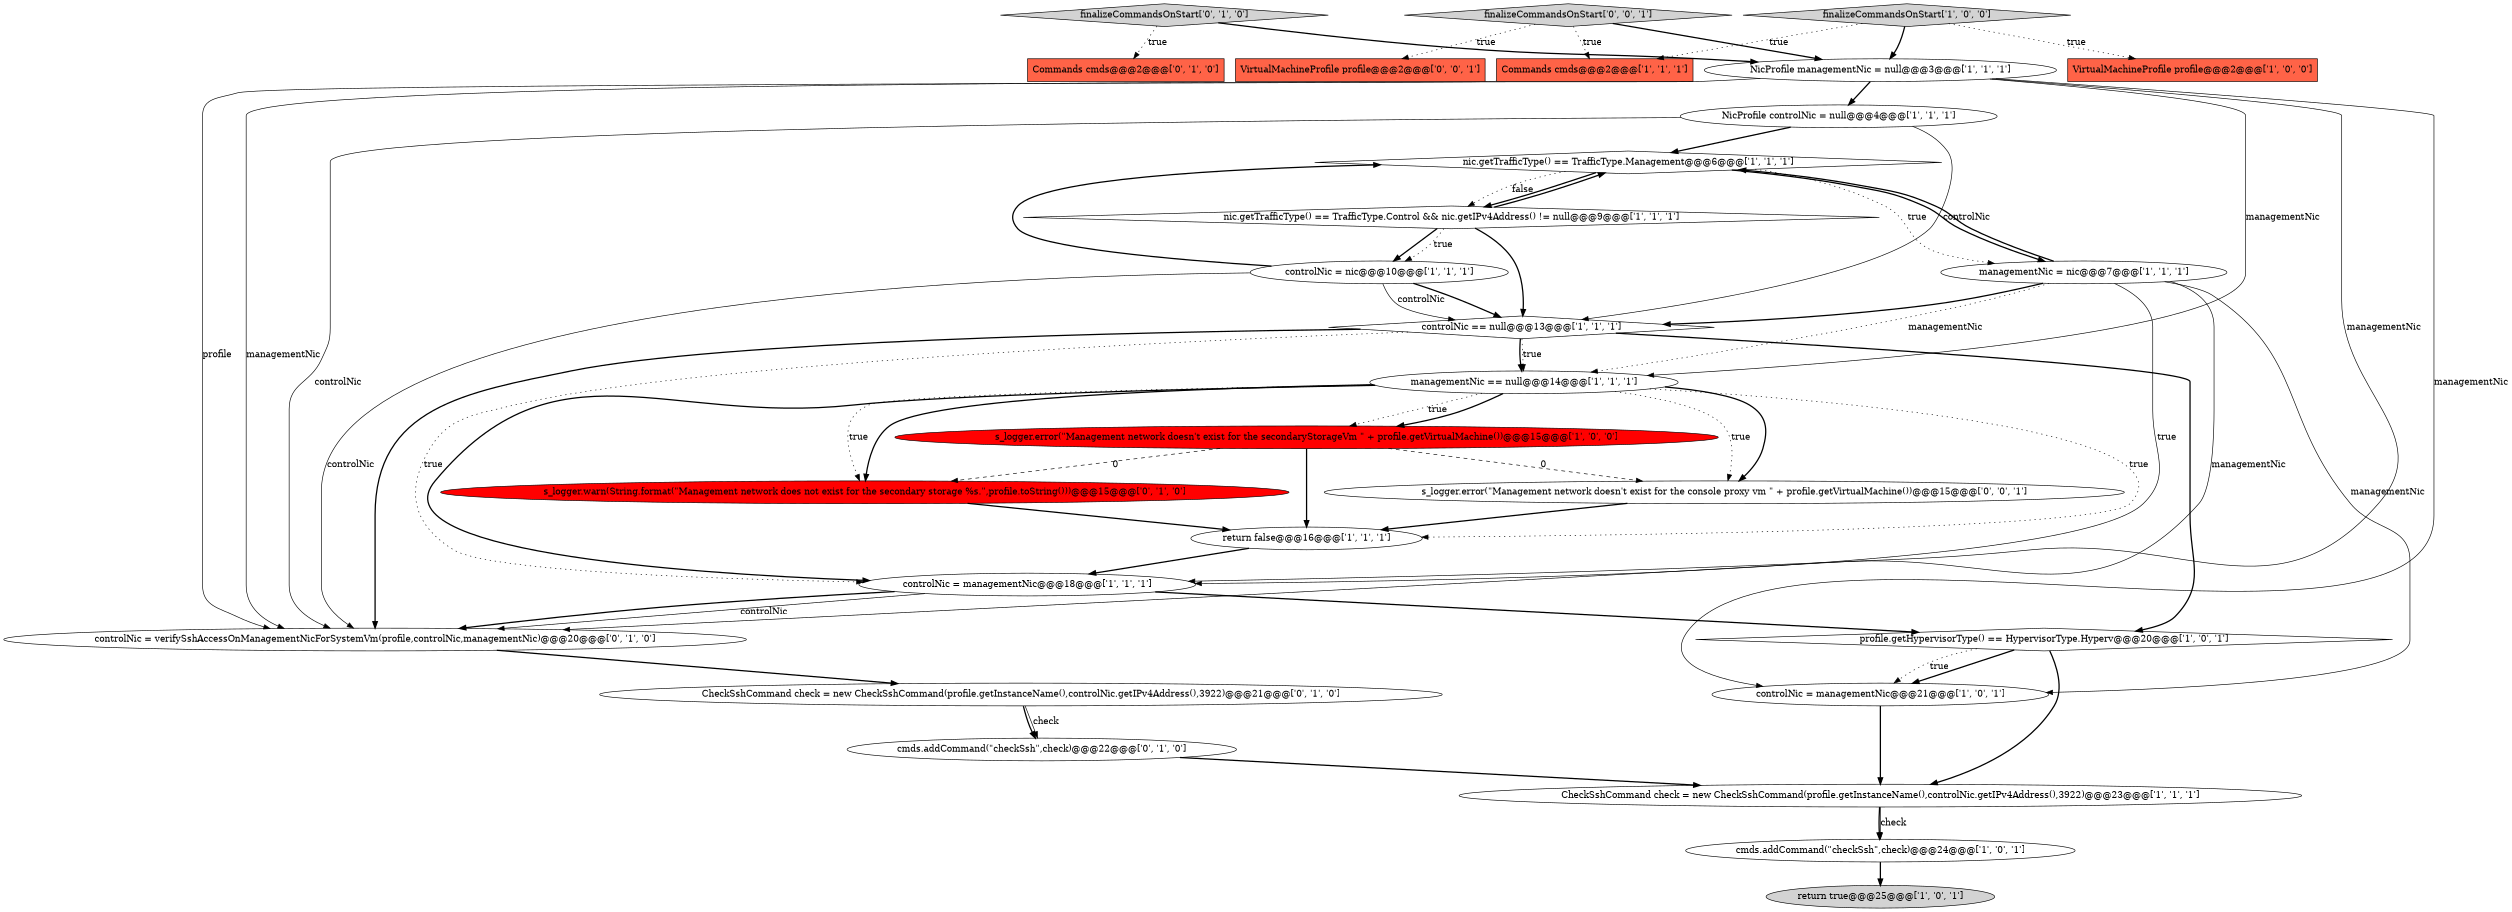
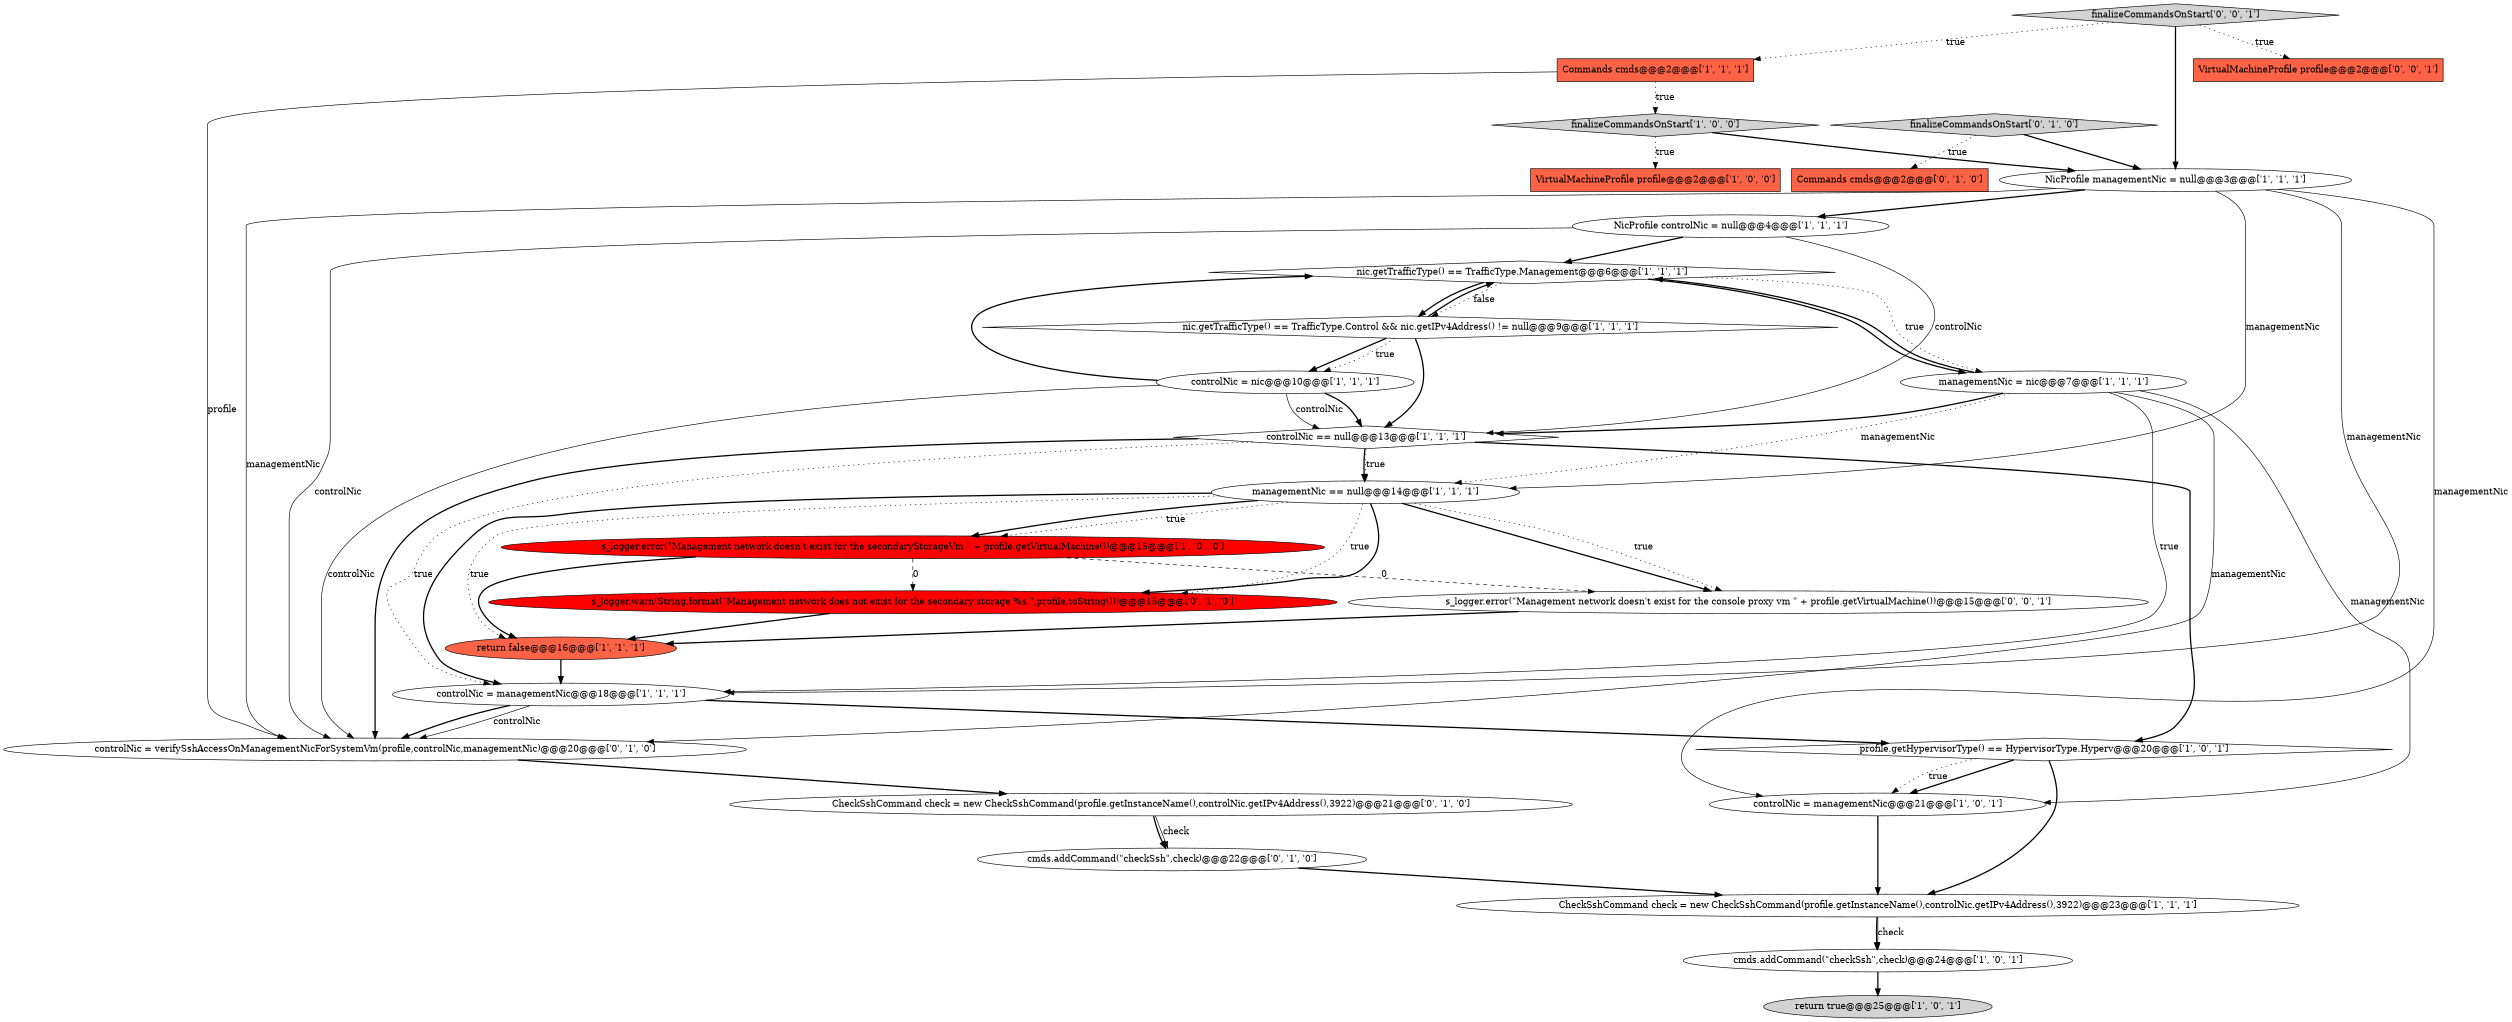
edge "finalizeCommandsOnStart['1', '0', '0']" -> "Commands cmds@@@2@@@['1', '1', '1']": reversed
node "return false@@@16@@@['1', '1', '1']": fillcolor white -> tomato
